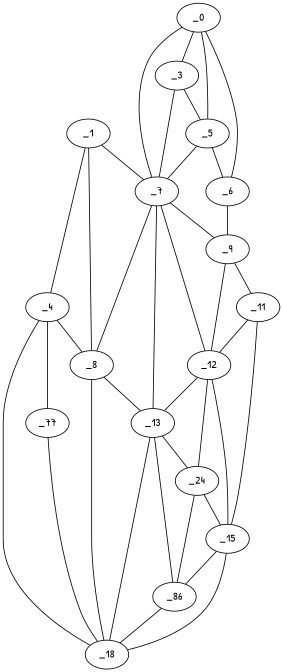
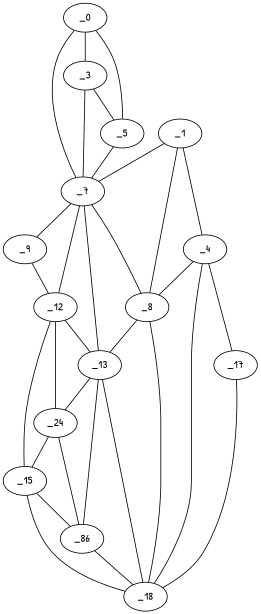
node "_6": removed
node "_11": removed
node "_77": label "_77" -> "_17"
